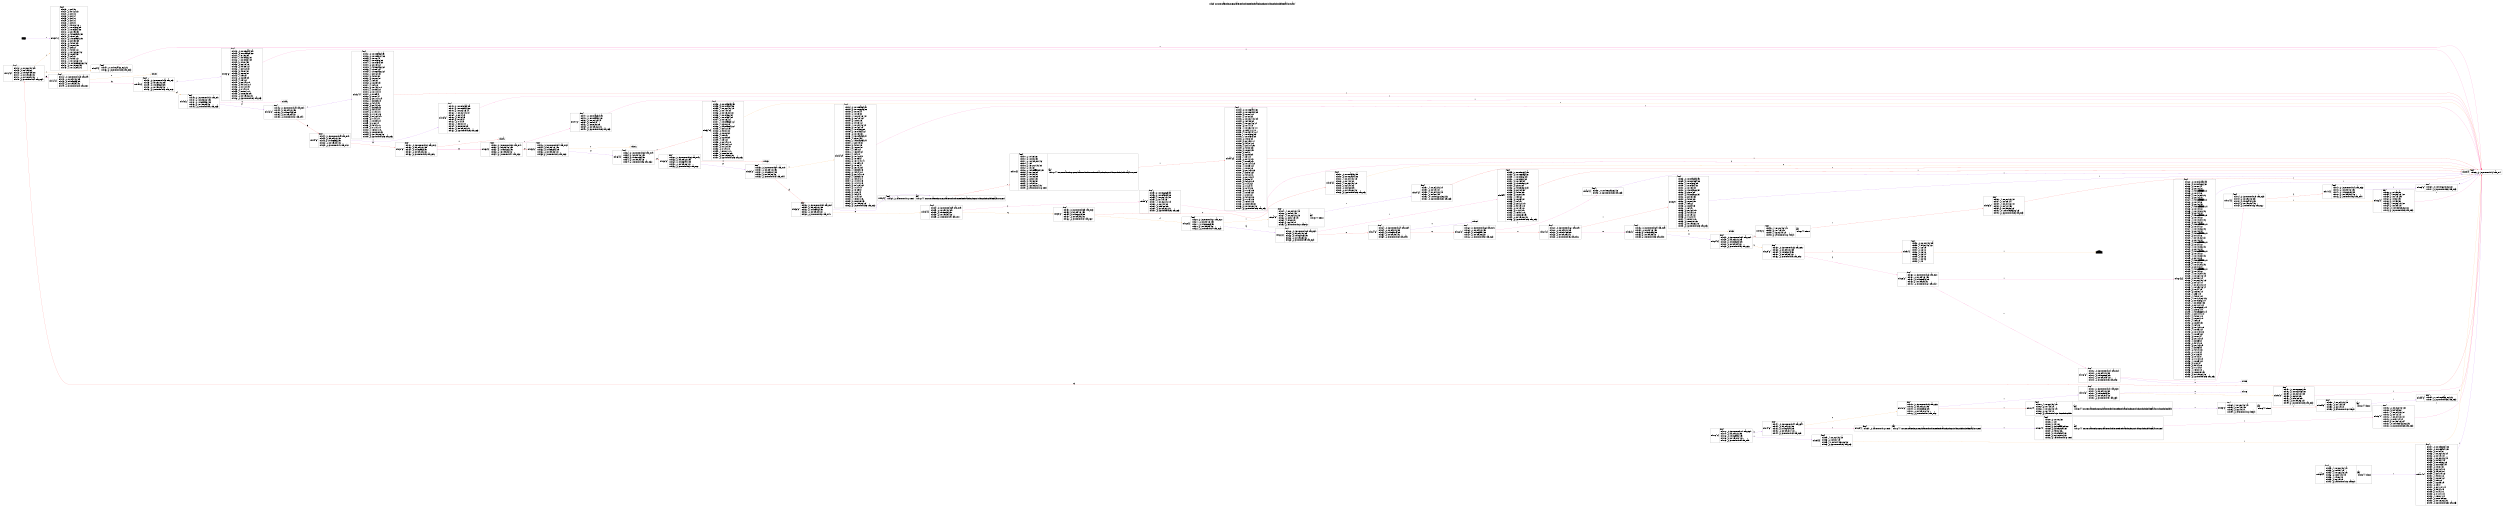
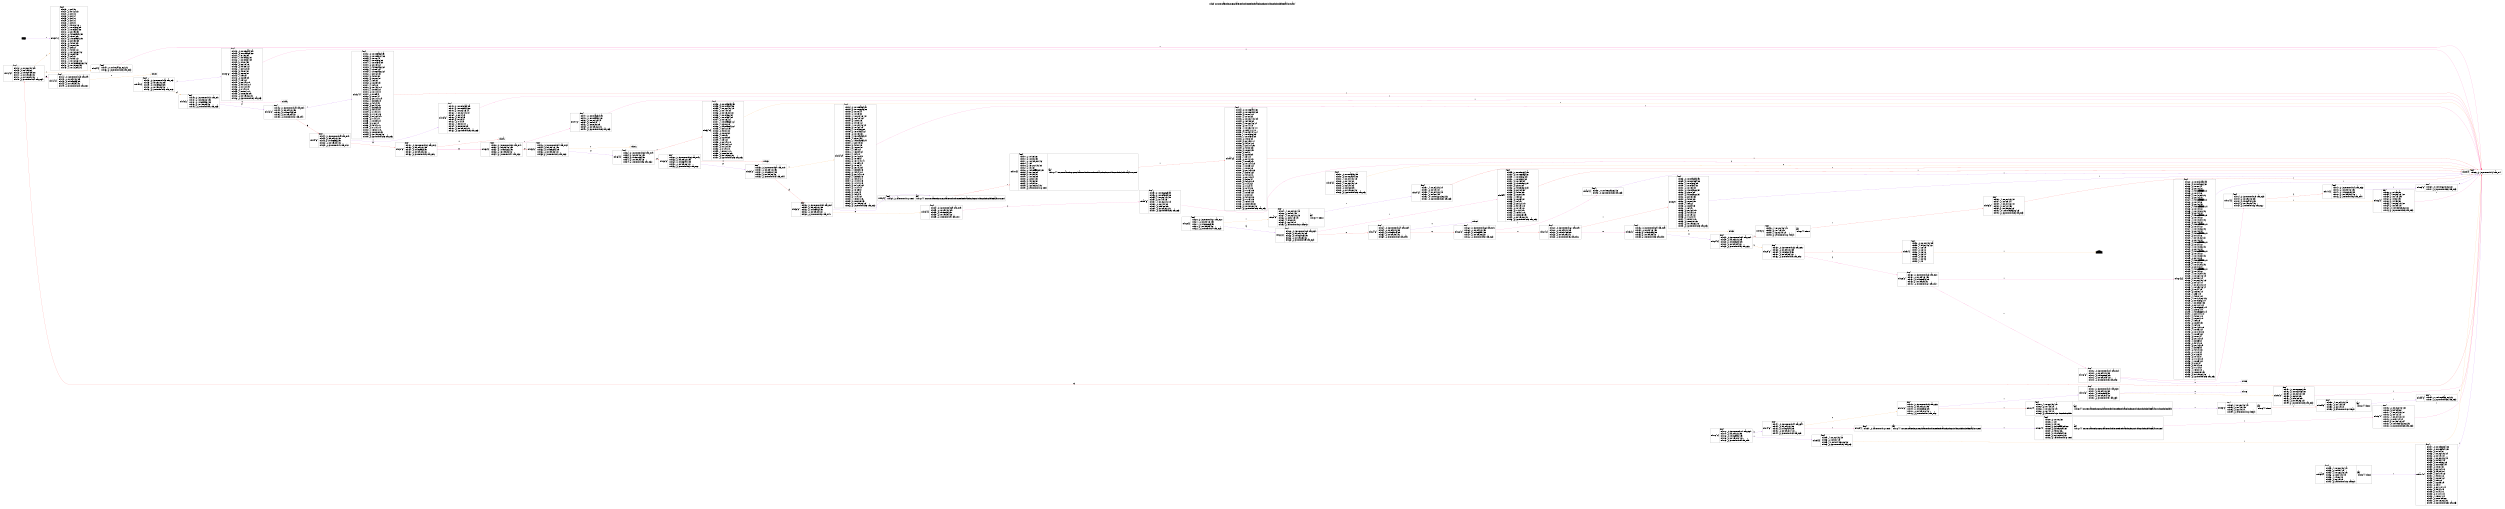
edge "0x401484 [28]" -> "0x4014a0 [28]": removed, label "25"
node "0x4015f0 [28]": removed
